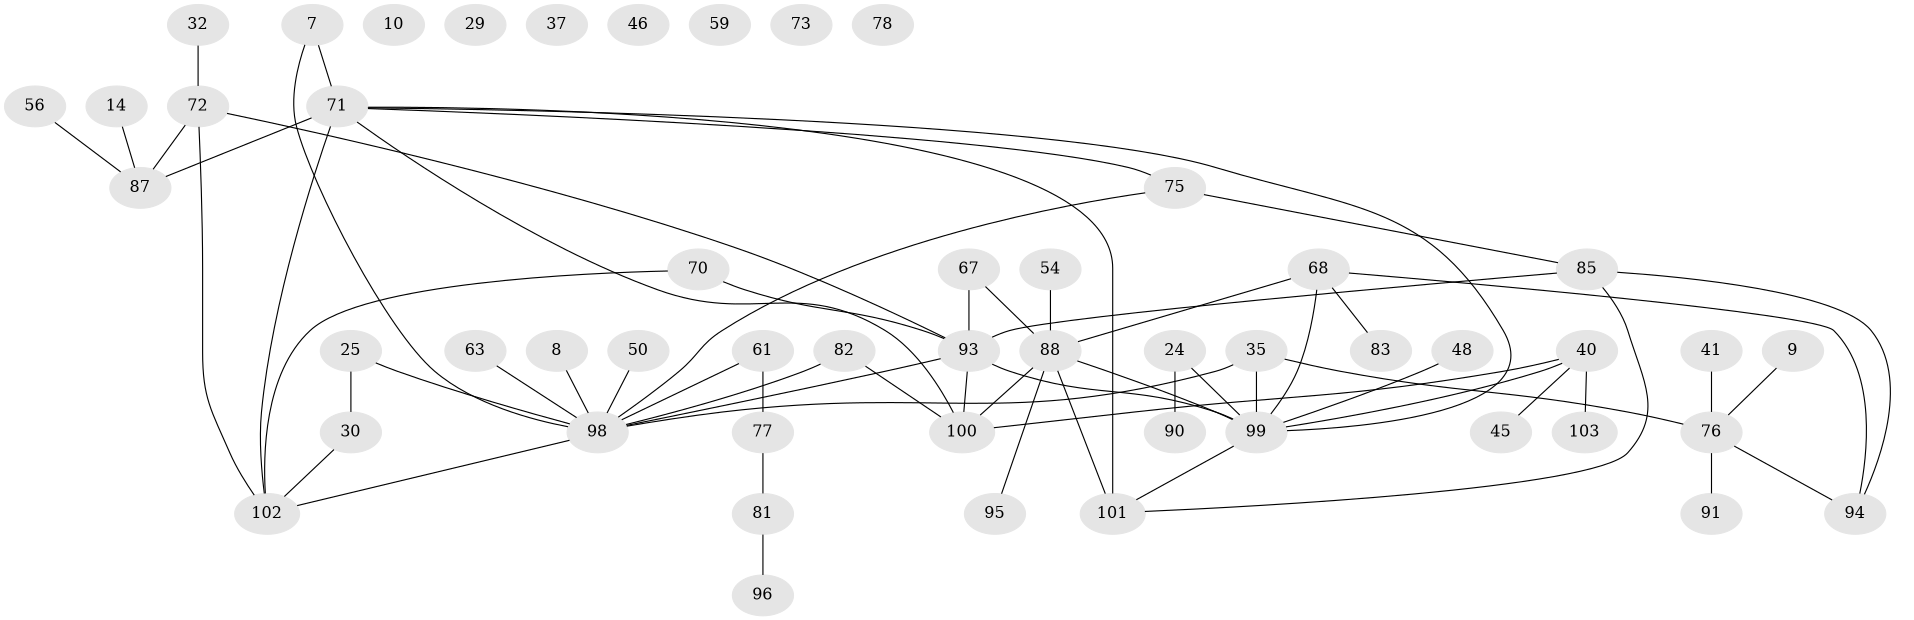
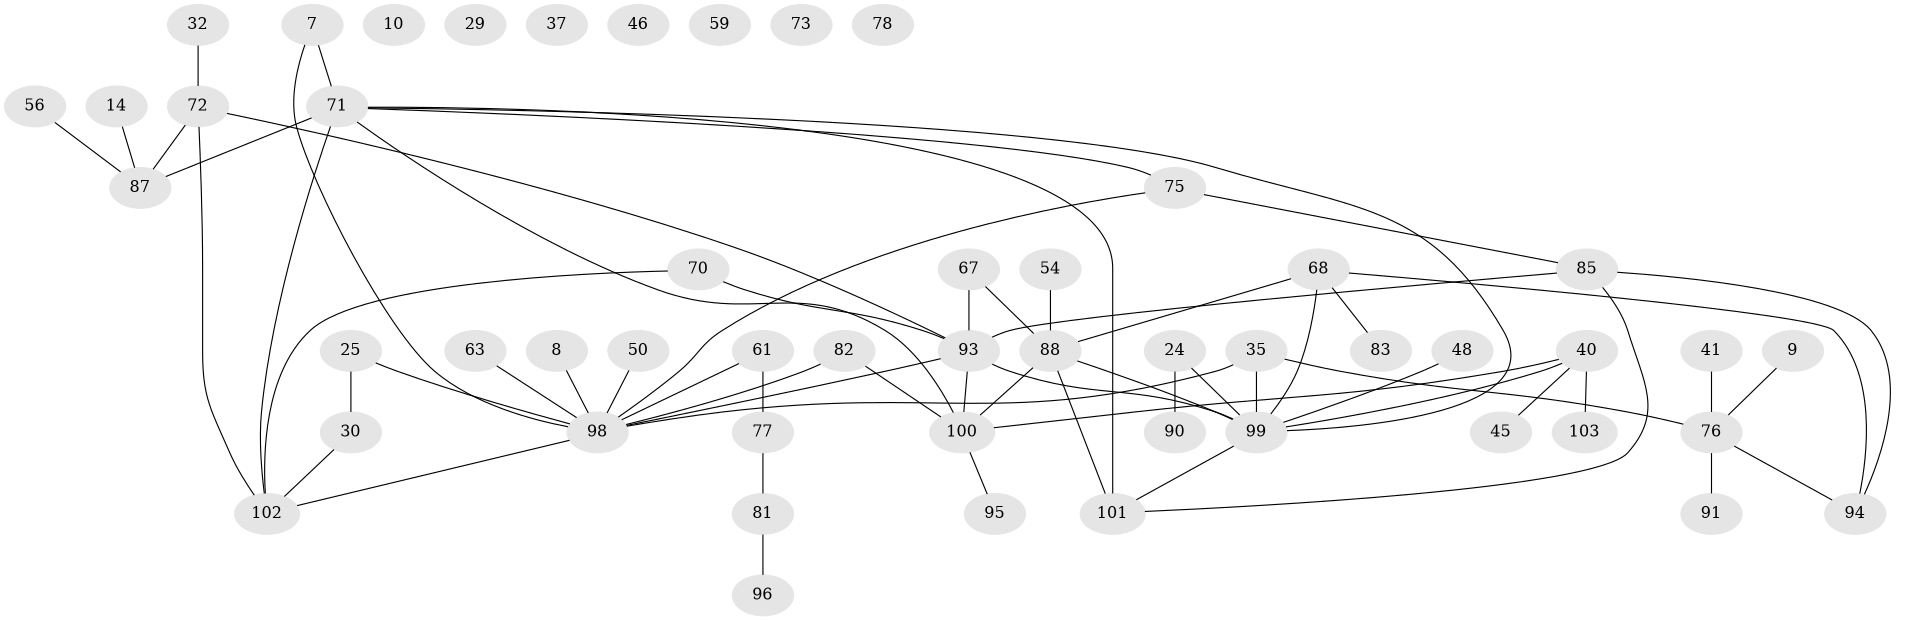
edge "88" -- "95": now "100" -- "95"
